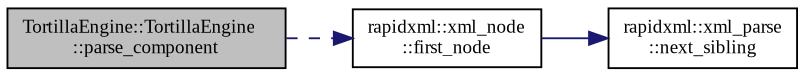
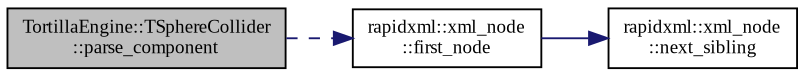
node "TortillaEngine::TortillaEngine ::parse_component": label "TortillaEngine::TortillaEngine ::parse_component" -> "TortillaEngine::TSphereCollider ::parse_component"
node "rapidxml::xml_parse ::next_sibling": label "rapidxml::xml_parse ::next_sibling" -> "rapidxml::xml_node ::next_sibling"
